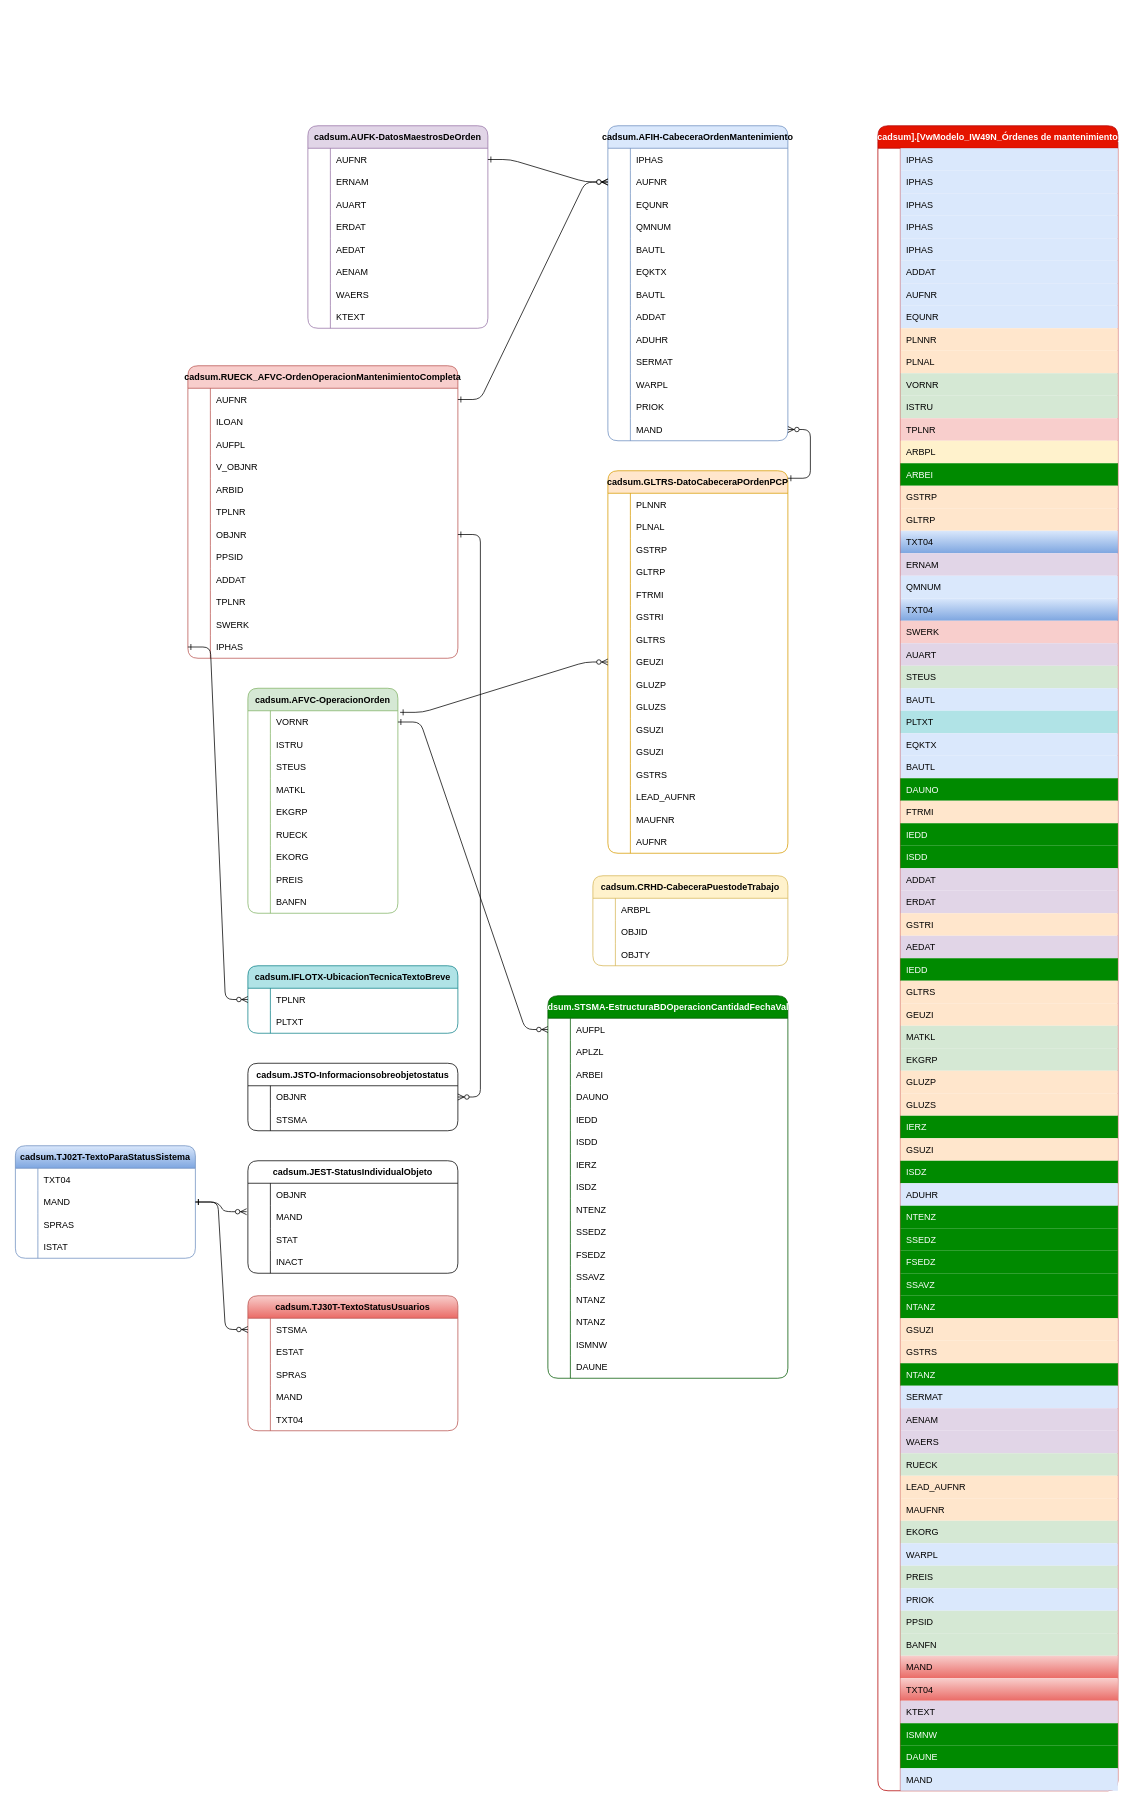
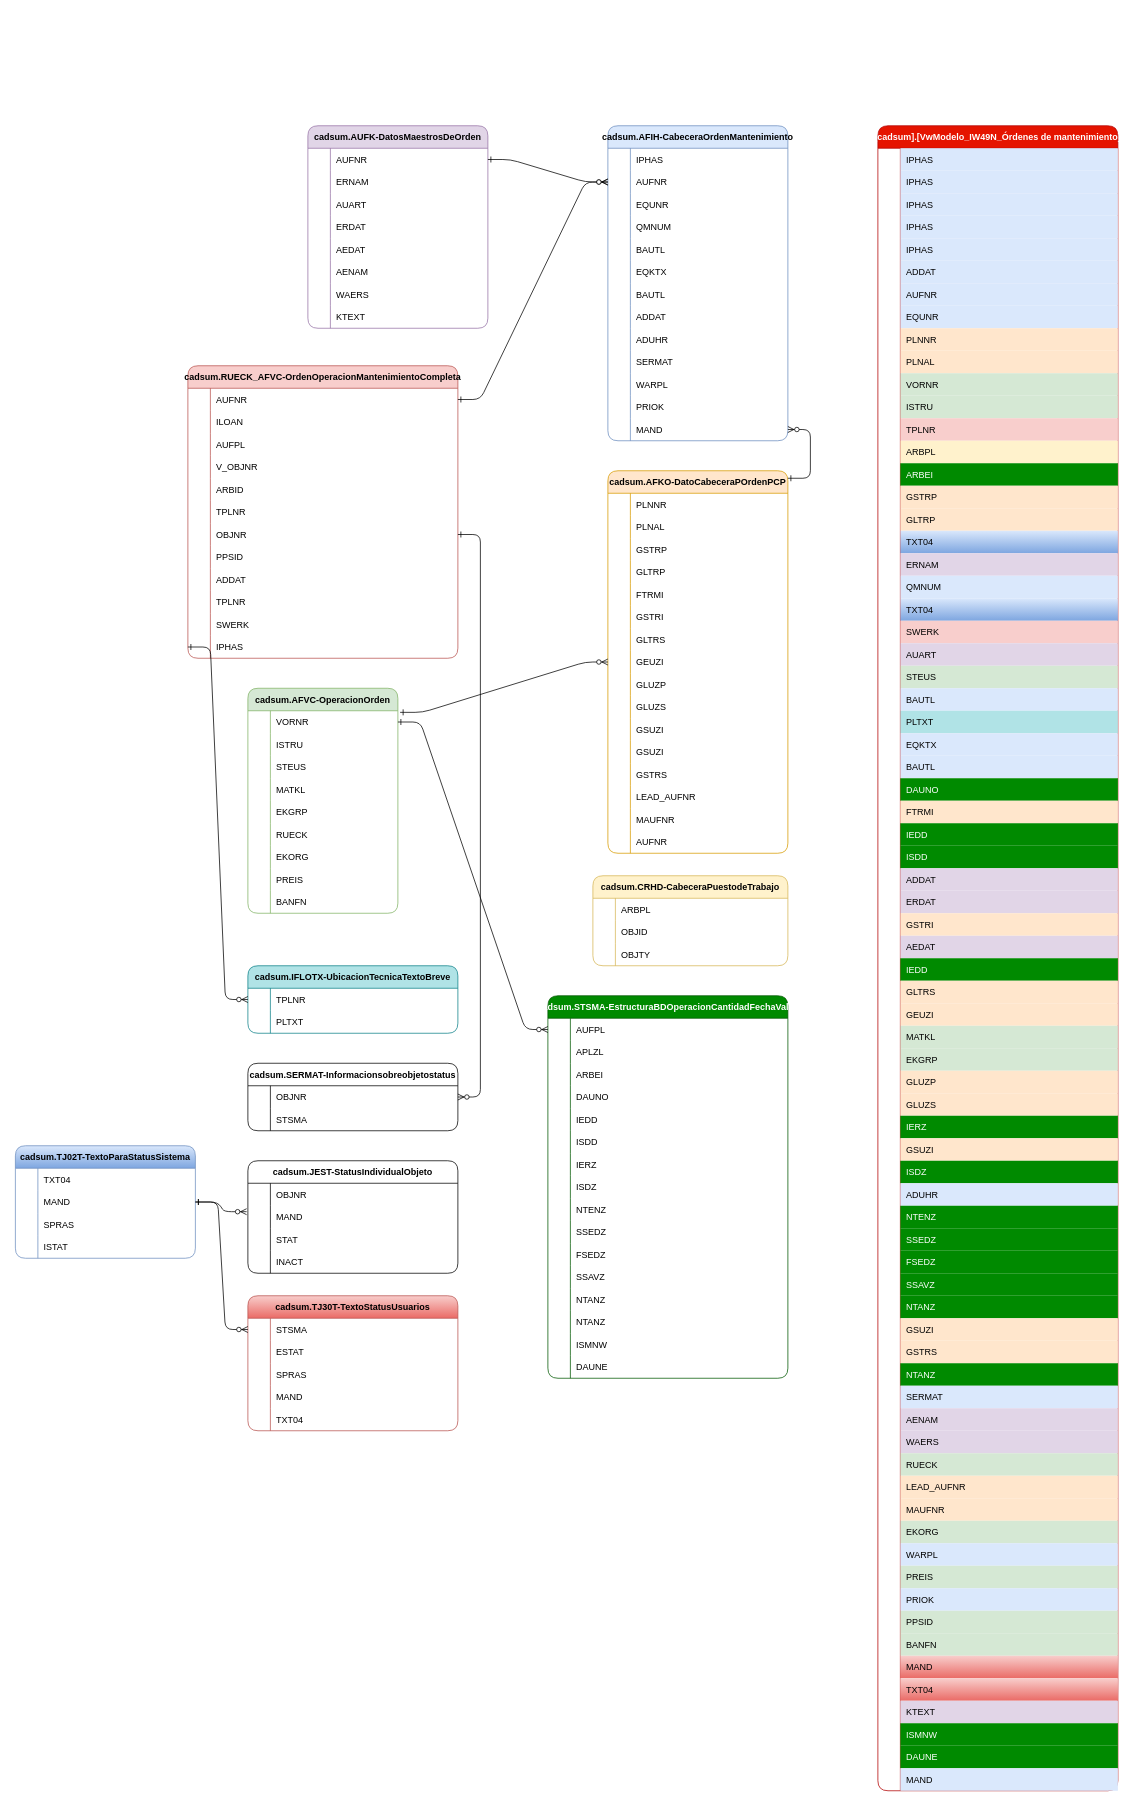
node "cadsum.GLTRS-DatoCabeceraPOrdenPCP": label "cadsum.GLTRS-DatoCabeceraPOrdenPCP" -> "cadsum.AFKO-DatoCabeceraPOrdenPCP"
node "cadsum.JSTO-Informacionsobreobjetostatus": label "cadsum.JSTO-Informacionsobreobjetostatus" -> "cadsum.SERMAT-Informacionsobreobjetostatus"
